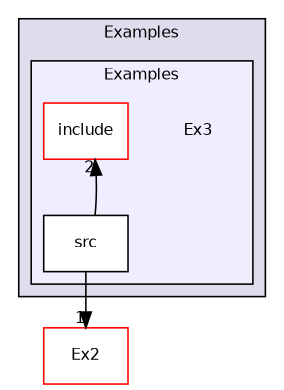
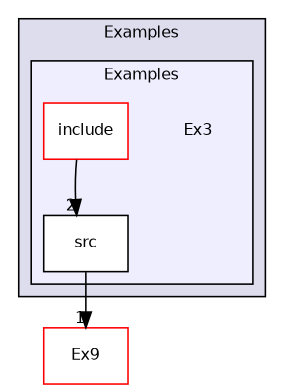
edge "src" -> "include": reversed
node "Ex2": label "Ex2" -> "Ex9"
